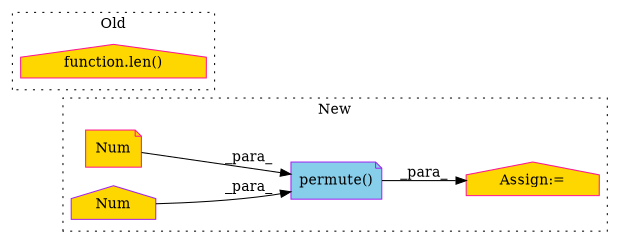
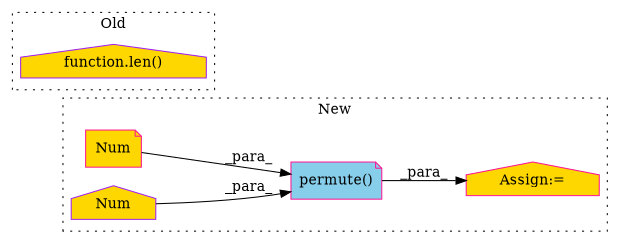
node "function.len()": color deeppink -> purple
node "permute()": color purple -> deeppink
